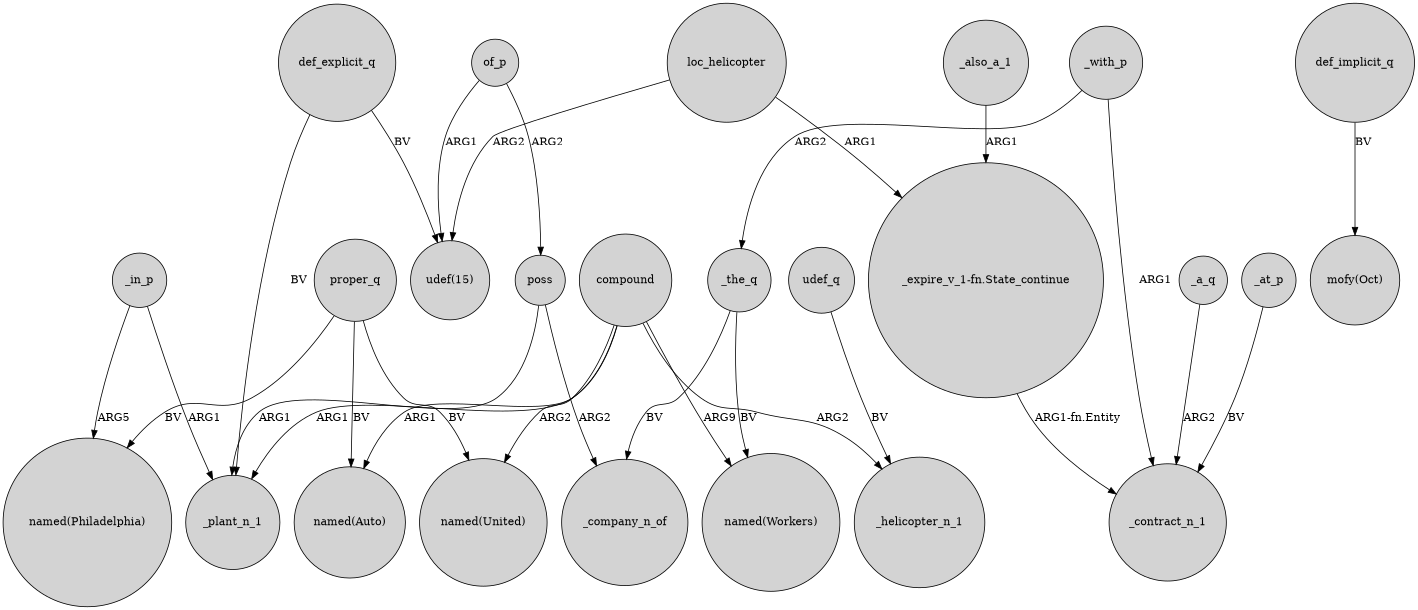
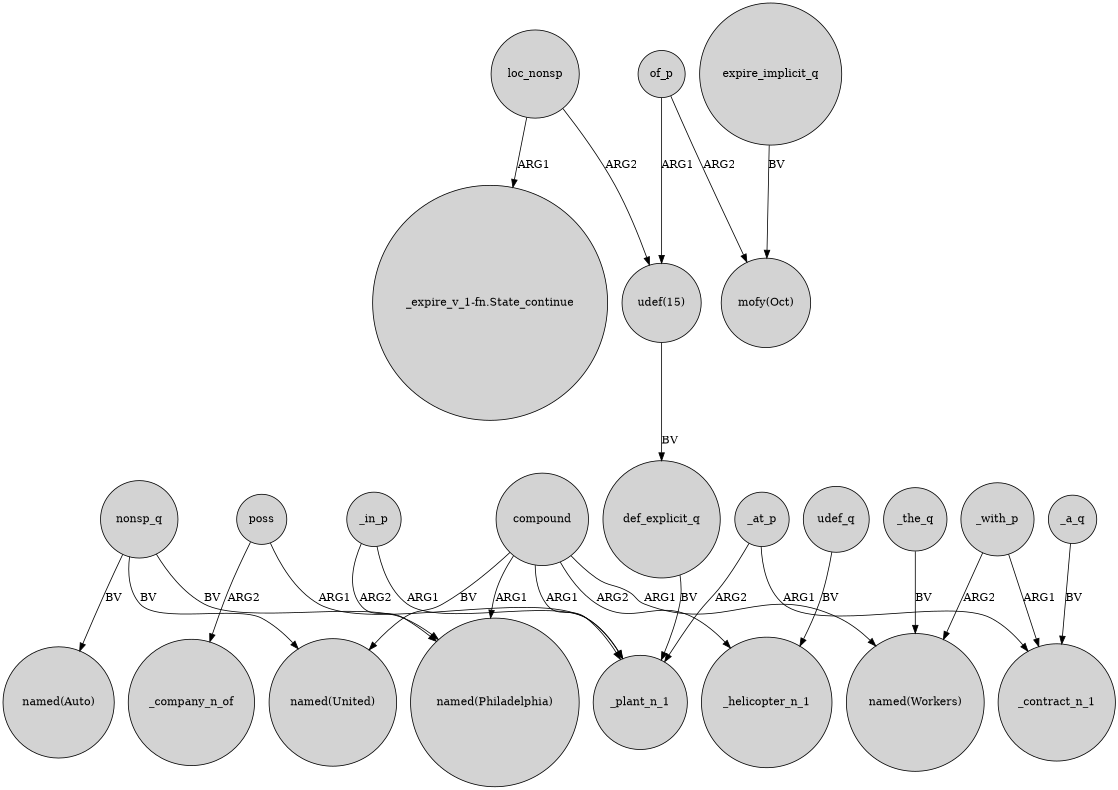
node "loc_helicopter": label "loc_helicopter" -> "loc_nonsp"
node "_also_a_1": removed
node "def_implicit_q": label "def_implicit_q" -> "expire_implicit_q"
edge "_with_p" -> "_the_q": now "_with_p" -> "named(Workers)"
edge "of_p" -> "poss": now "of_p" -> "mofy(Oct)"
edge "def_explicit_q" -> "udef(15)": reversed
node "proper_q": label "proper_q" -> "nonsp_q"
edge "_the_q" -> "_company_n_of": removed, label "BV"
edge "compound" -> "named(Auto)": now "compound" -> "named(Philadelphia)"
edge "_in_p" -> "named(Philadelphia)": label "ARG5" -> "ARG2"
edge "compound" -> "named(United)": label "ARG2" -> "BV"
edge "compound" -> "named(Workers)": label "ARG9" -> "ARG1"
edge "_a_q" -> "_contract_n_1": label "ARG2" -> "BV"
edge "_at_p" -> "_contract_n_1": label "BV" -> "ARG1"
edge "_expire_v_1-fn.State_continue" -> "_contract_n_1": removed, label "ARG1-fn.Entity"
edge "_at_p" -> "_plant_n_1": added, label "ARG2"
